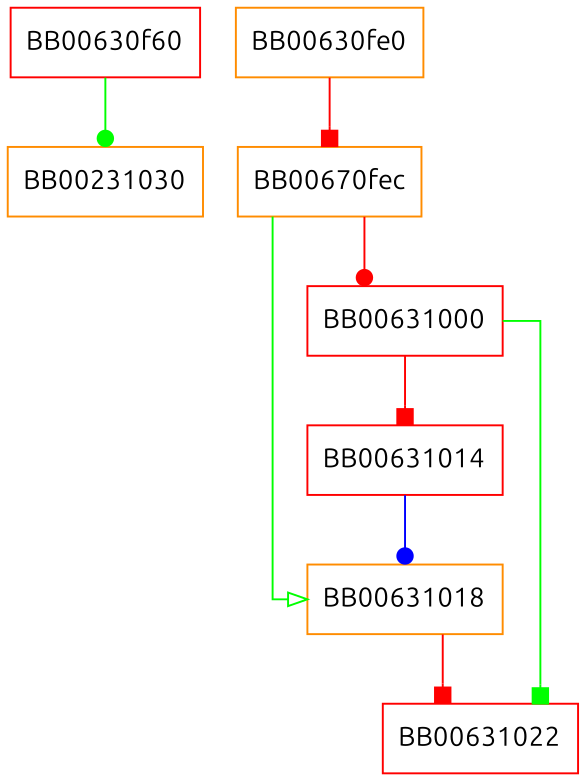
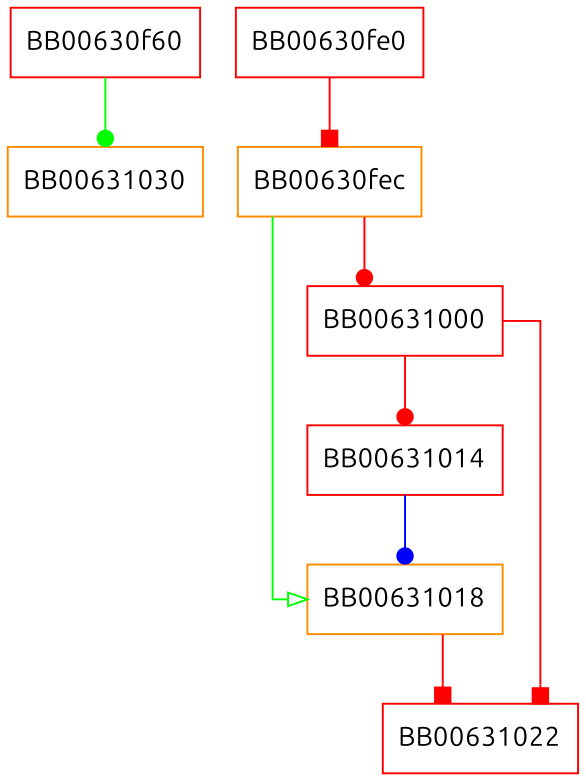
node "BB00630fe0": color darkorange -> red
node "BB00231030": label "BB00231030" -> "BB00631030"
node "BB00670fec": label "BB00670fec" -> "BB00630fec"
edge "BB00631000" -> "BB00631014": arrowhead box -> dot
edge "BB00631000" -> "BB00631022": color green -> red
